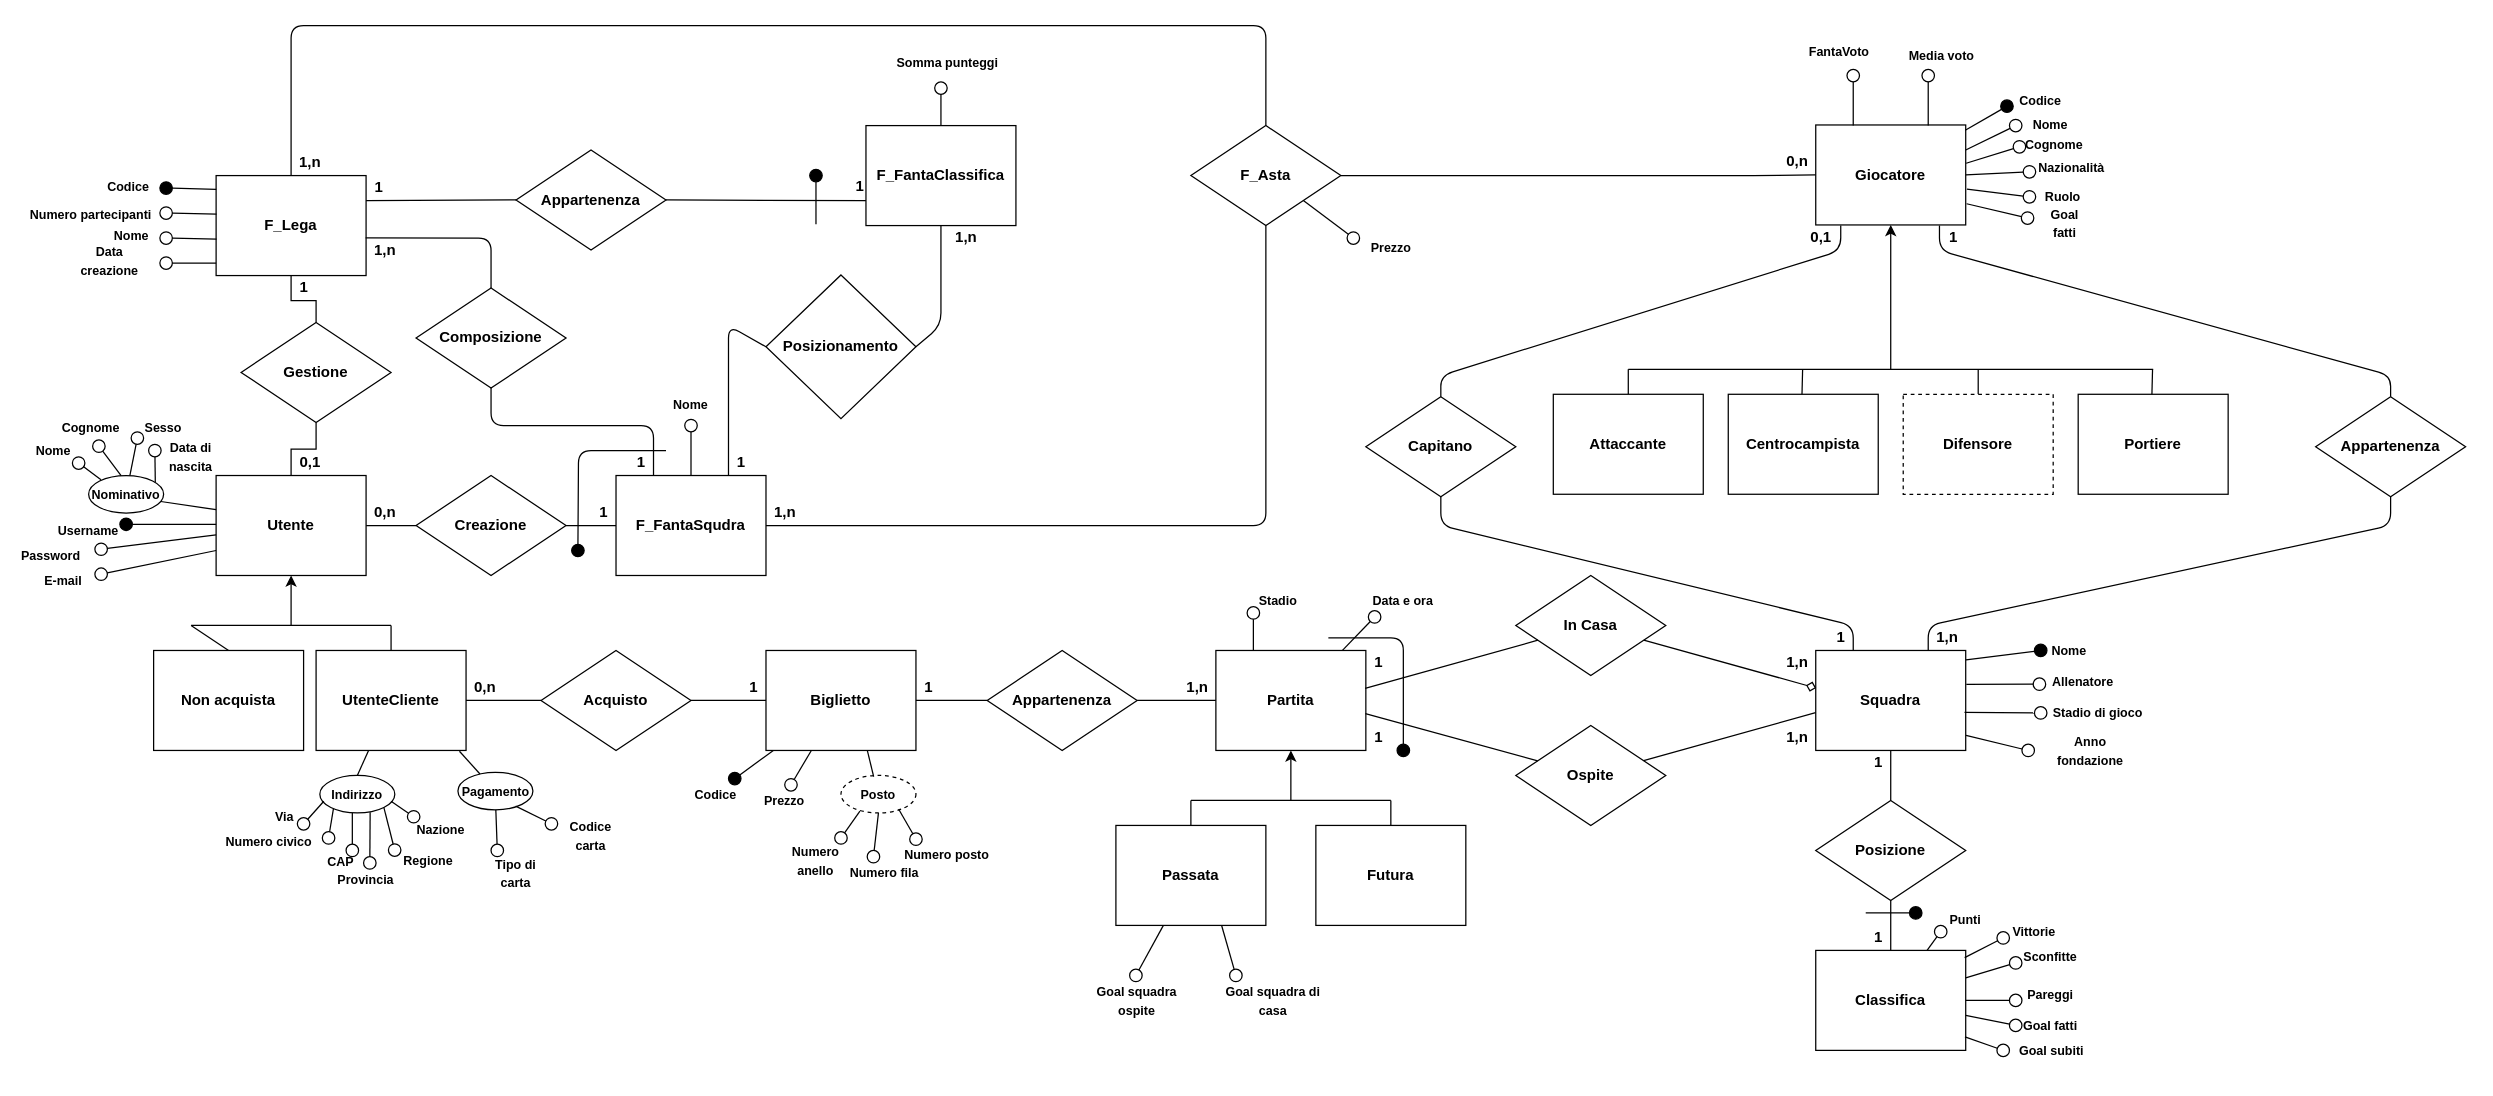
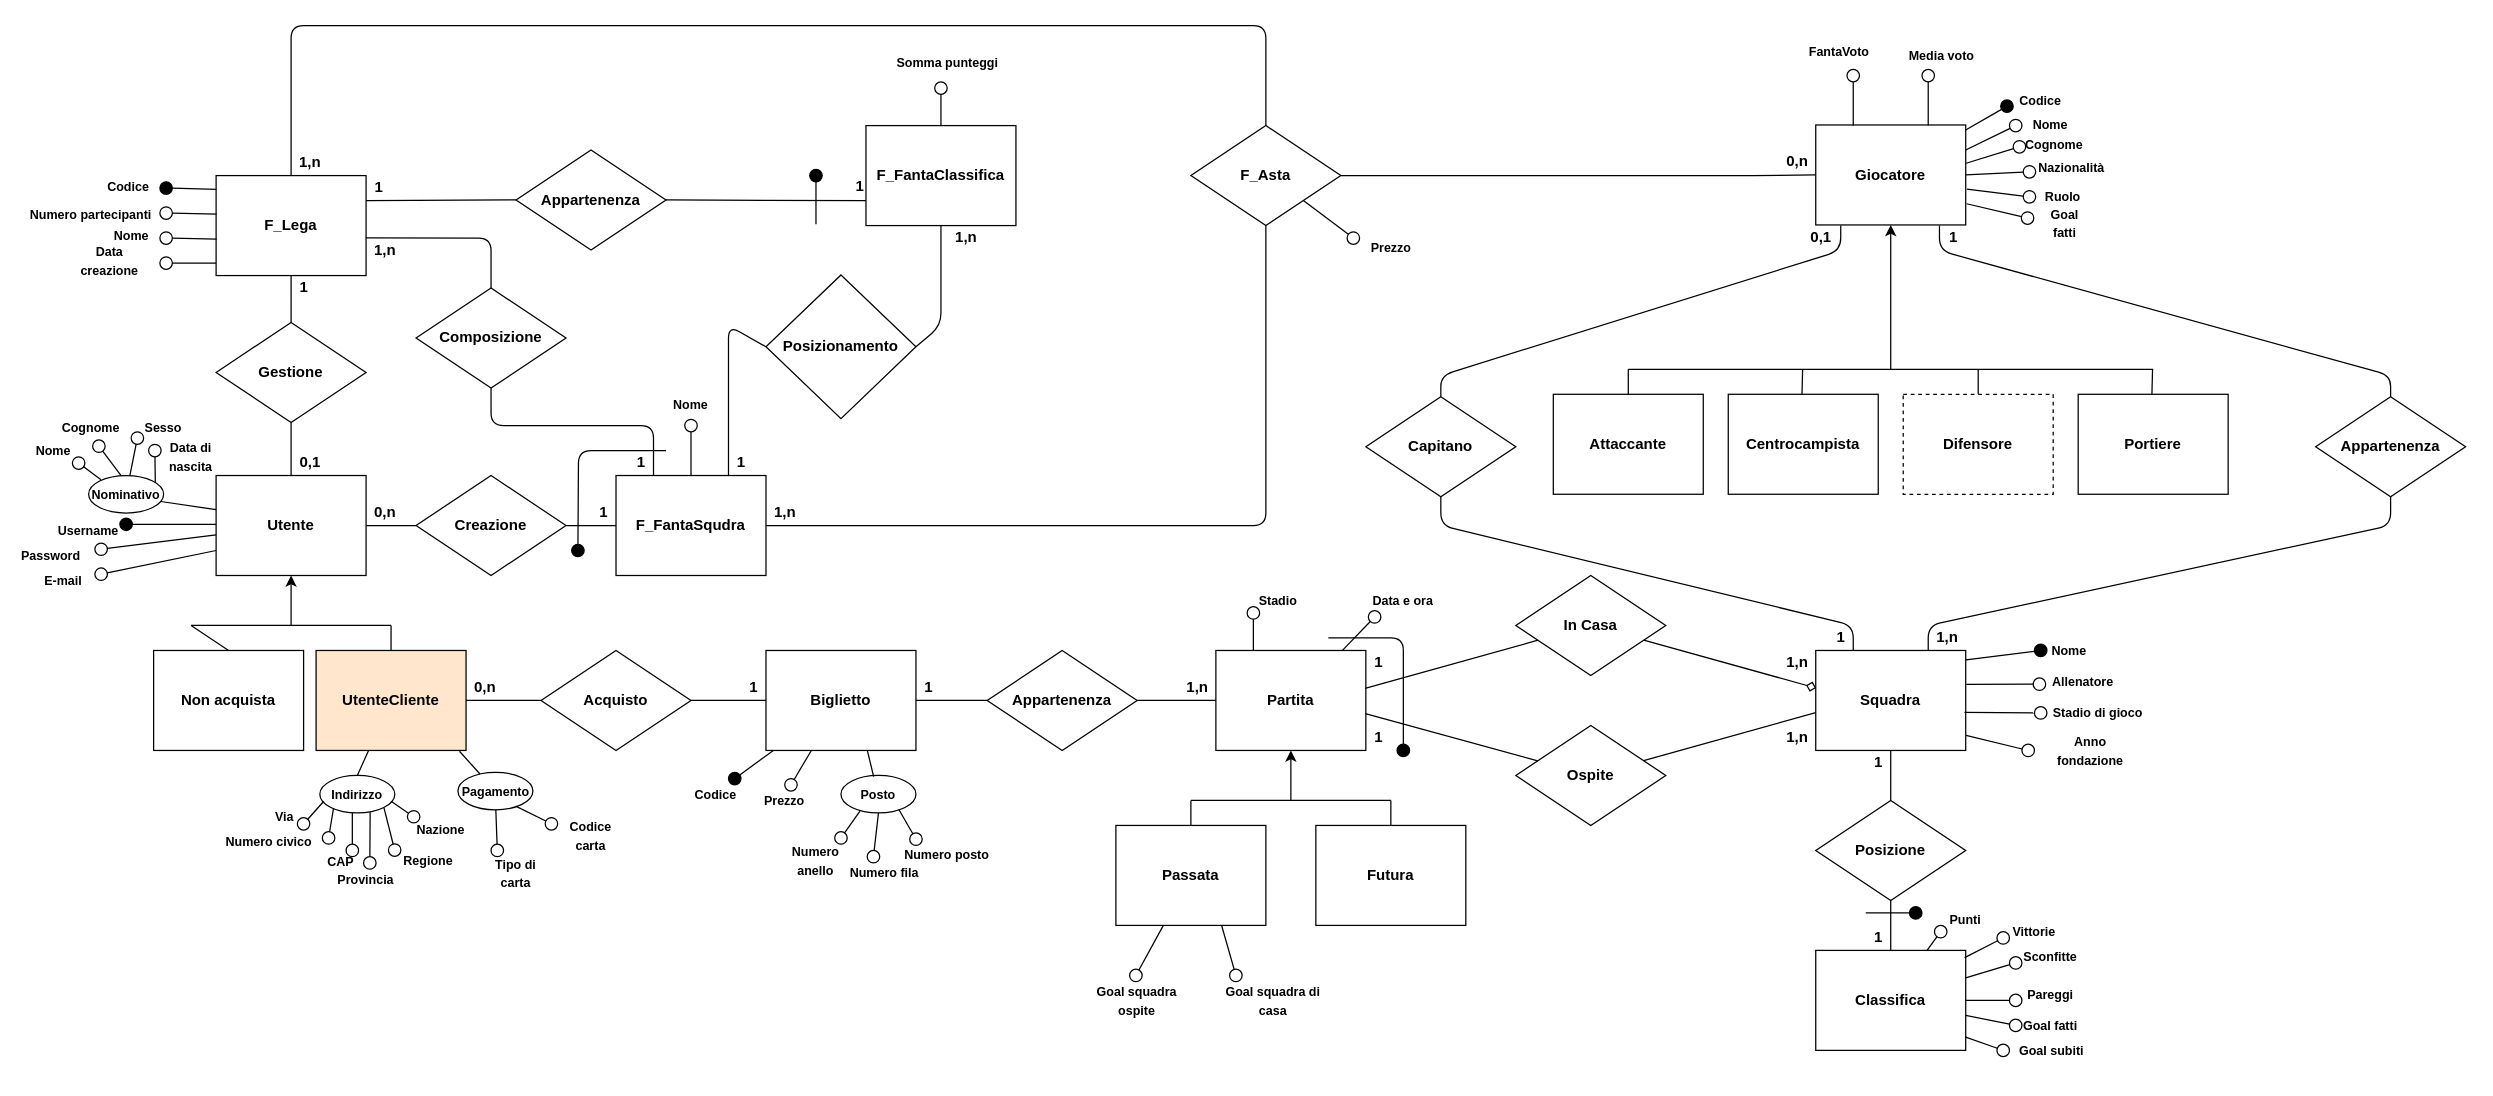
node "Gestione": moved (316, 373) -> (291, 373)
node "UtenteCliente": fillcolor #ffffff -> #ffe6cc
node "Posto": style dashed -> solid
